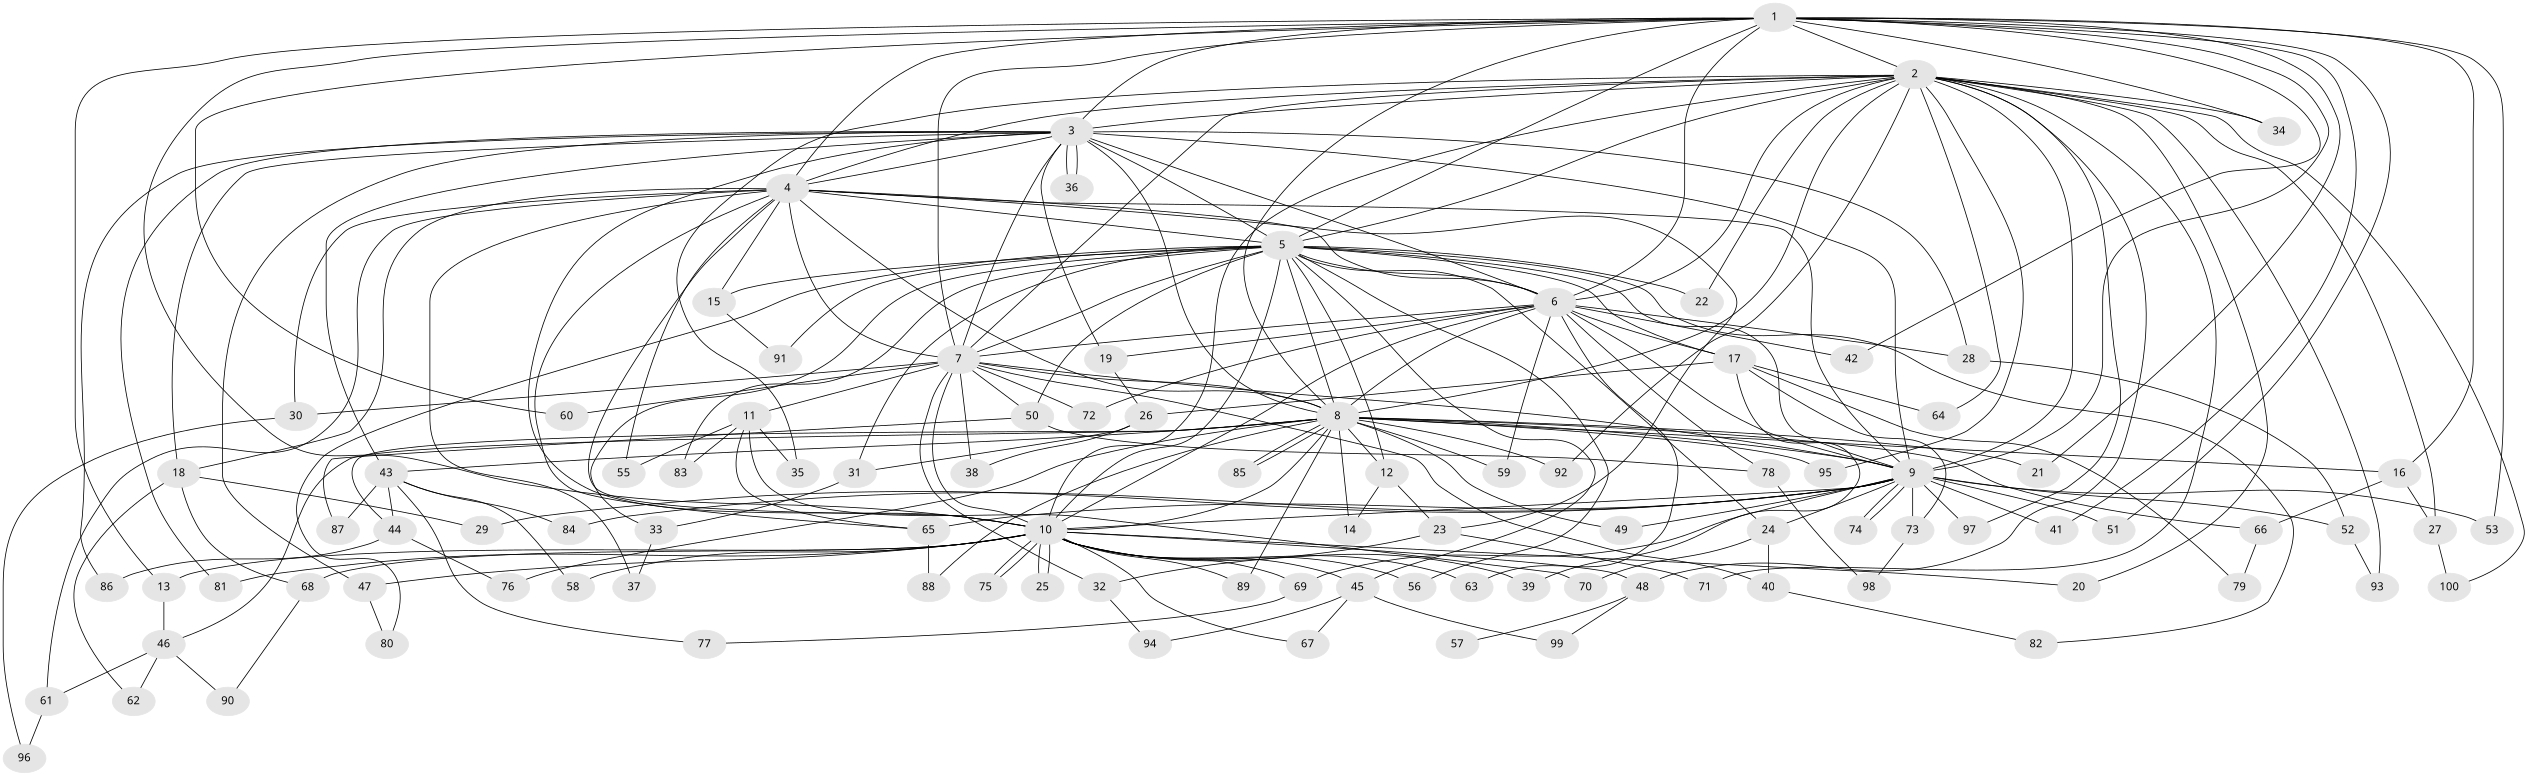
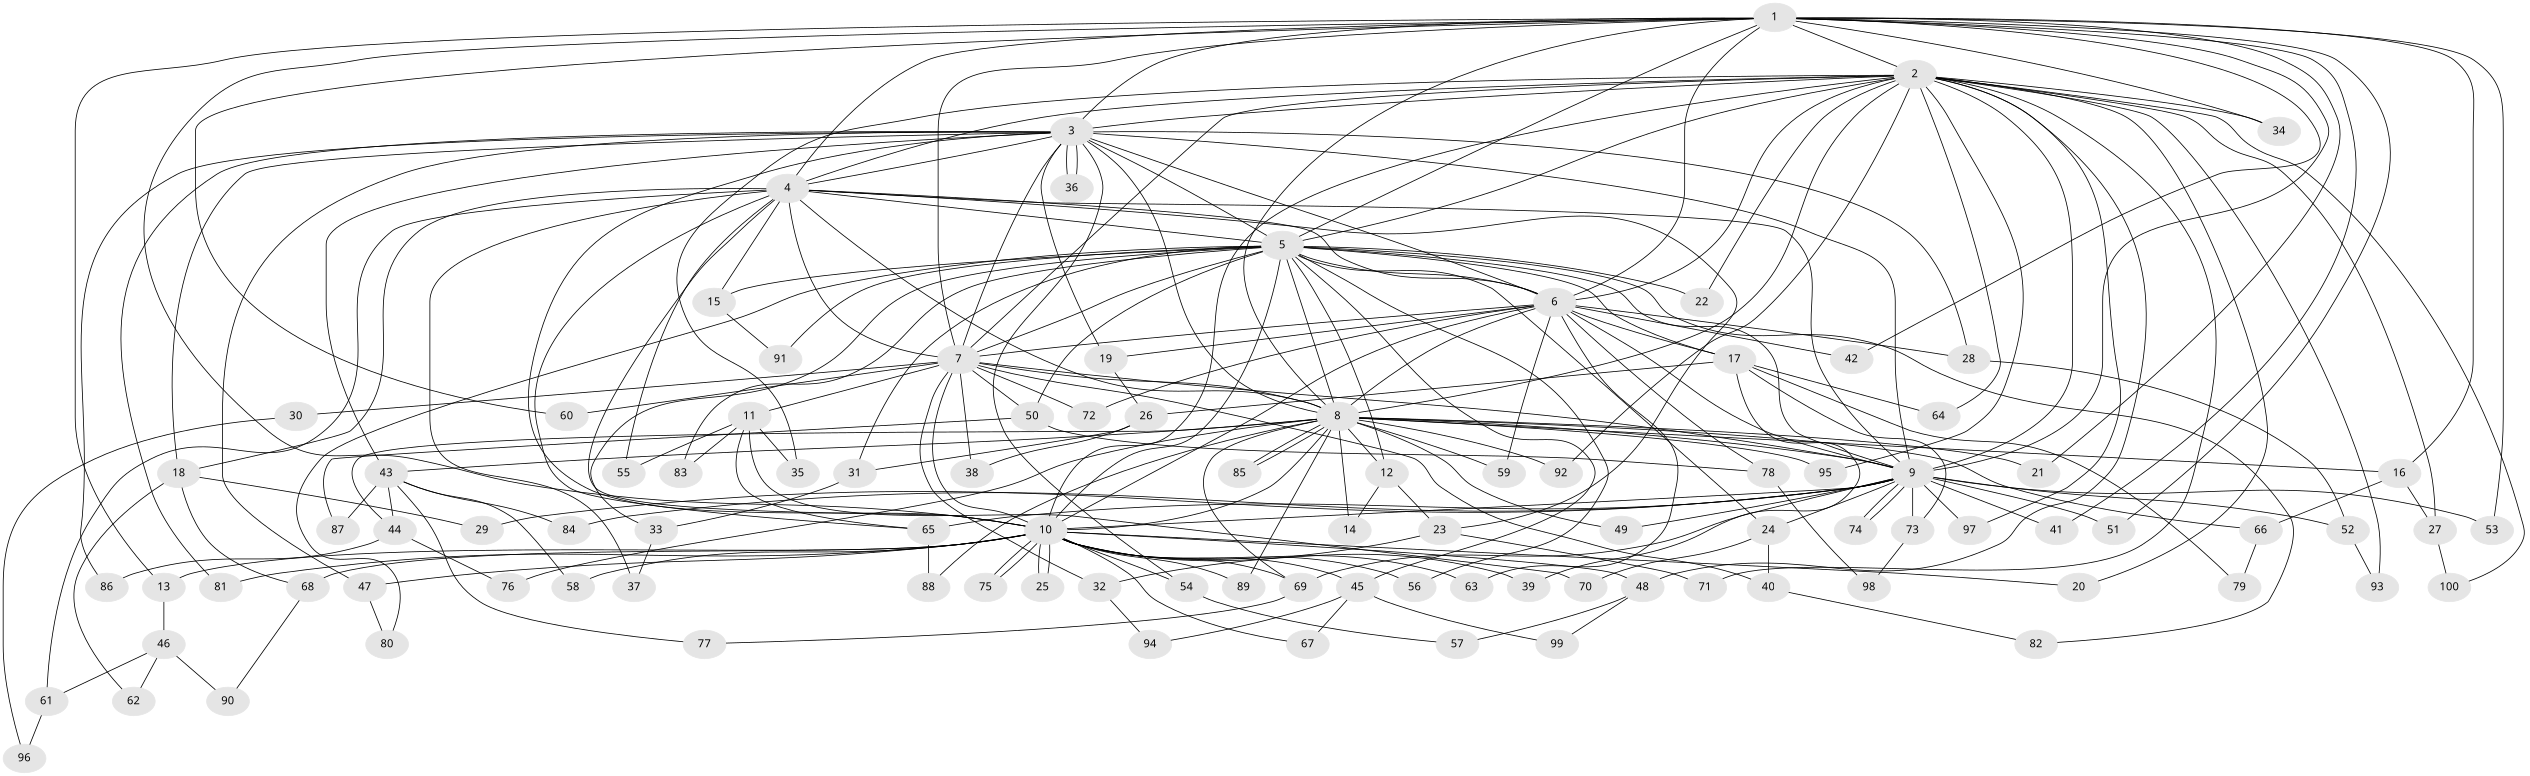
edge "4" -- "30": removed
edge "8" -- "46": now "8" -- "69"
node "54": added
